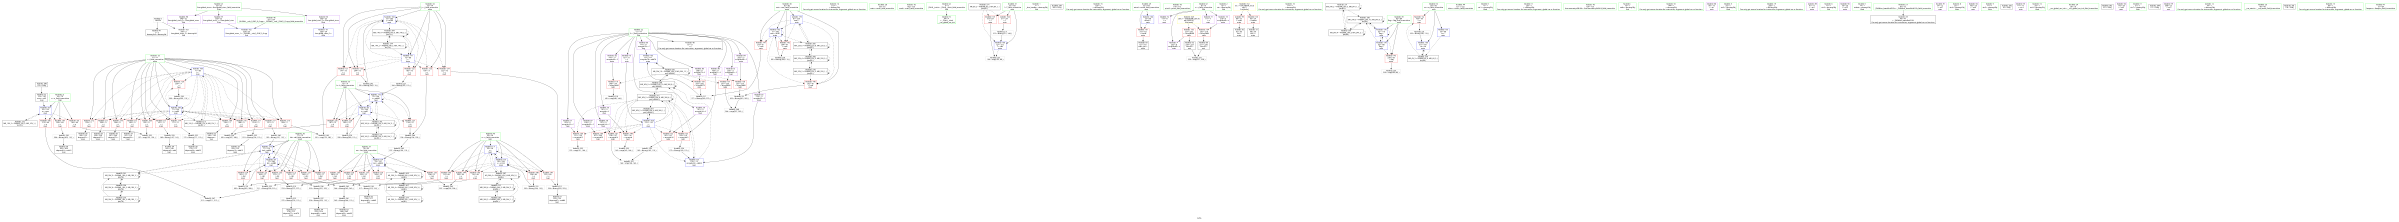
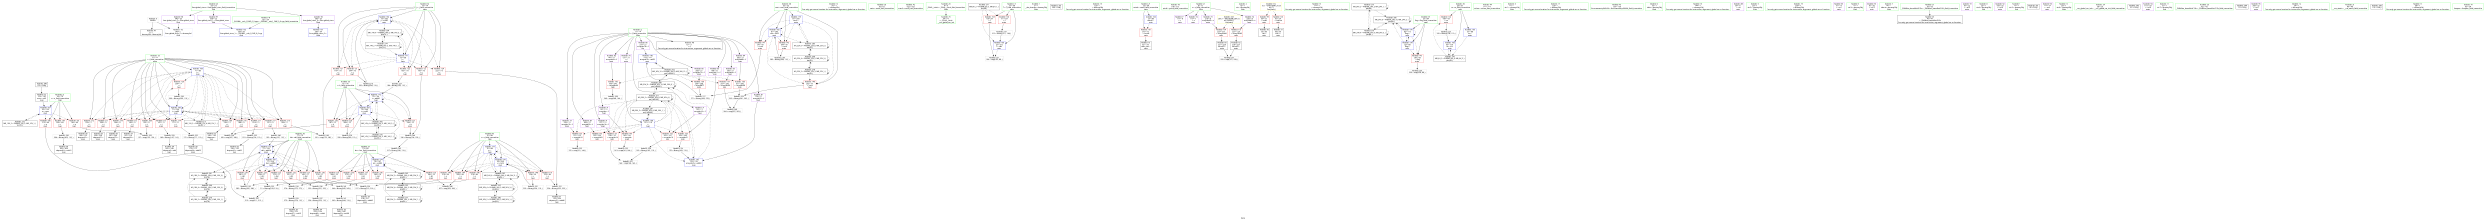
node "NodeID: 25": added
edge "NodeID: 155" -> "NodeID: 74": reversed
